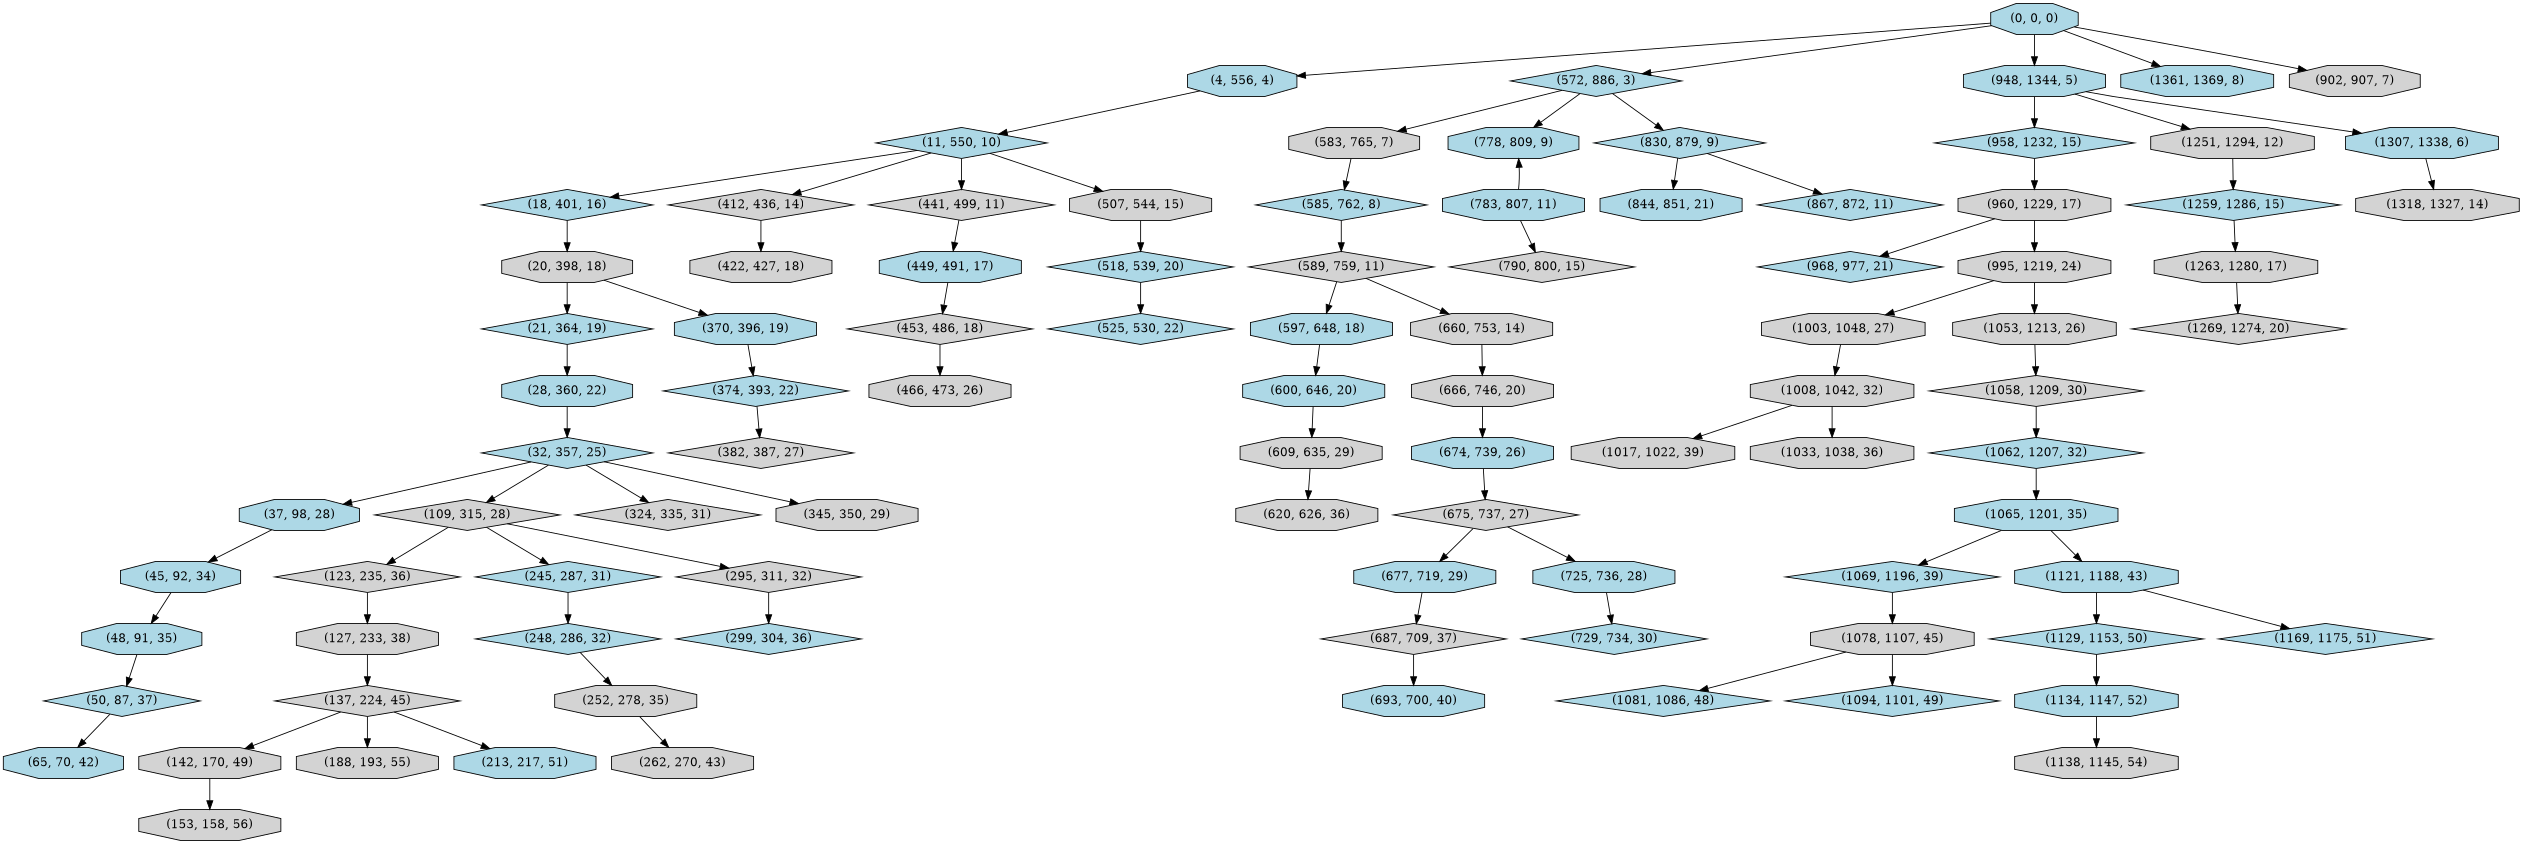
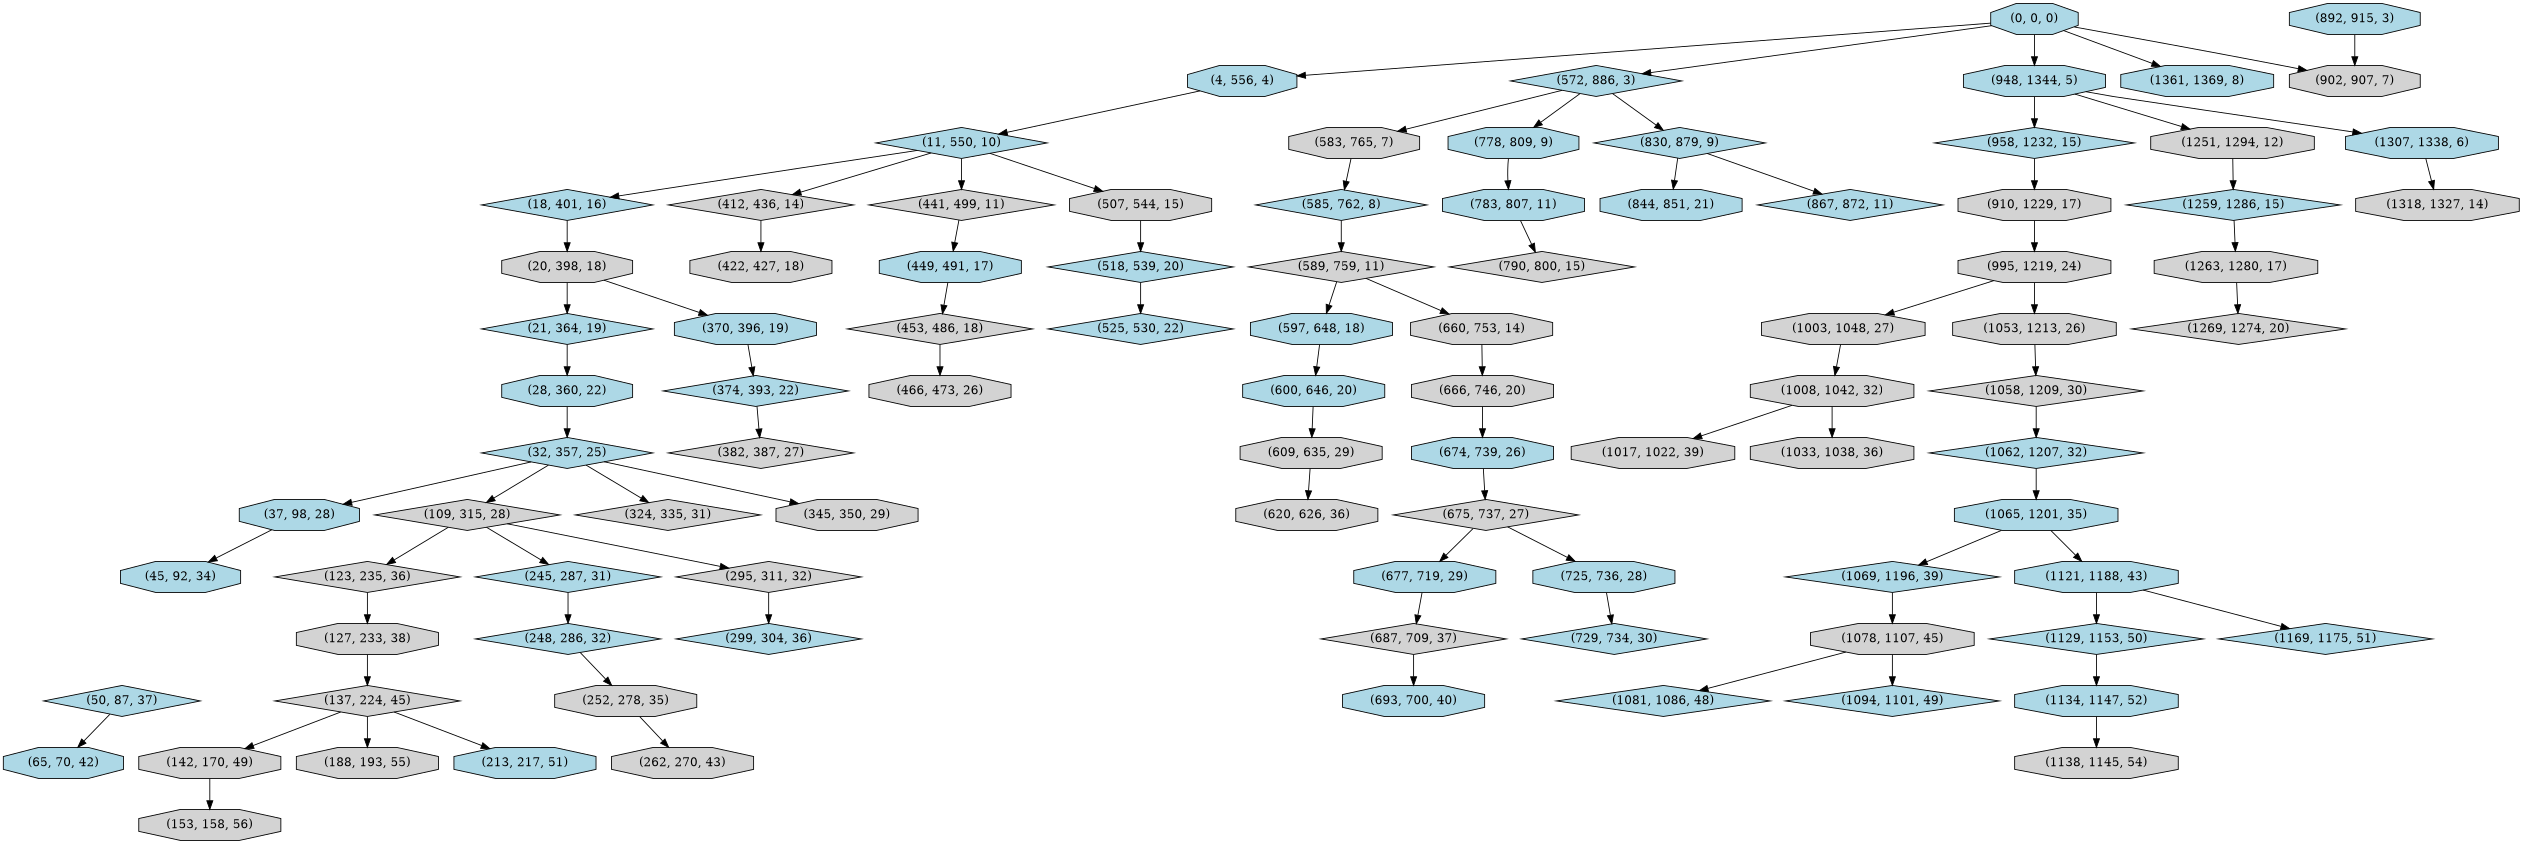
node "(892, 915, 3)": added
edge "(783, 807, 11)" -> "(778, 809, 9)": reversed
node "(960, 1229, 17)": label "(960, 1229, 17)" -> "(910, 1229, 17)"
node "(968, 977, 21)": removed
node "(48, 91, 35)": removed
